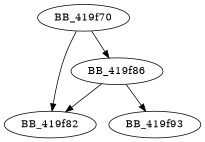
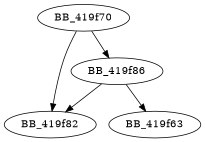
node "BB_419f93": label "BB_419f93" -> "BB_419f63"
